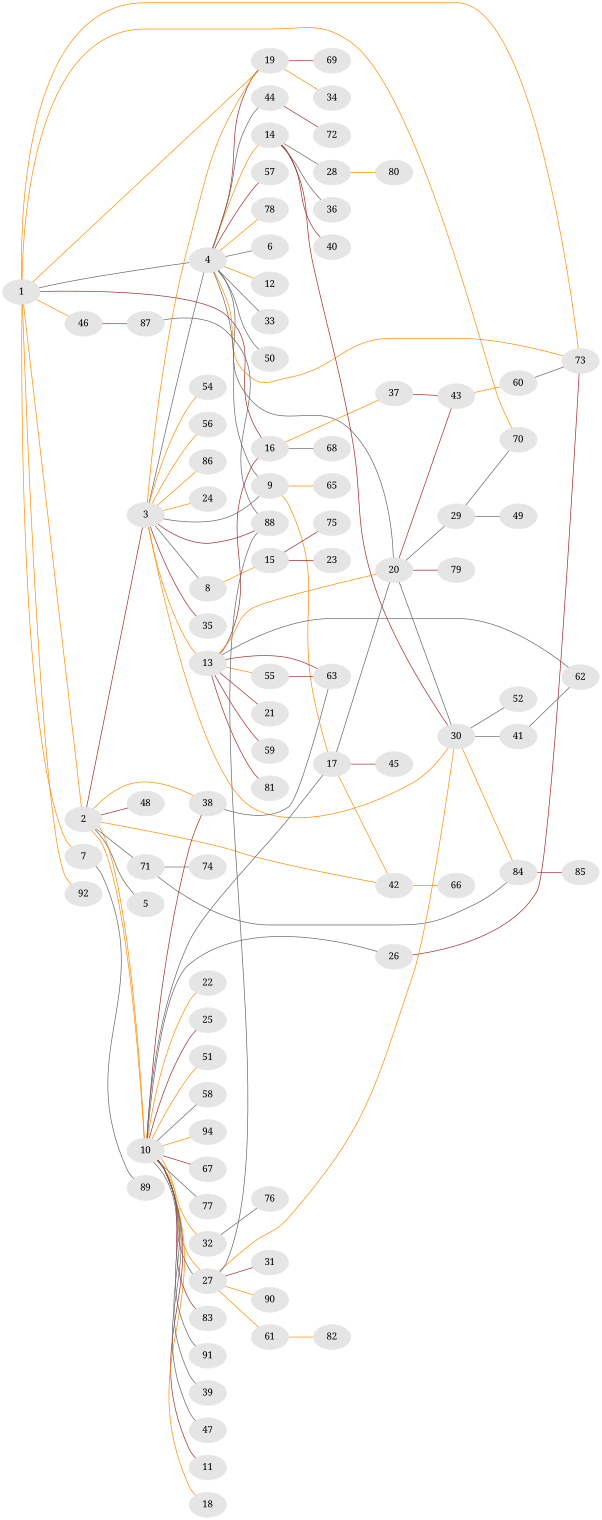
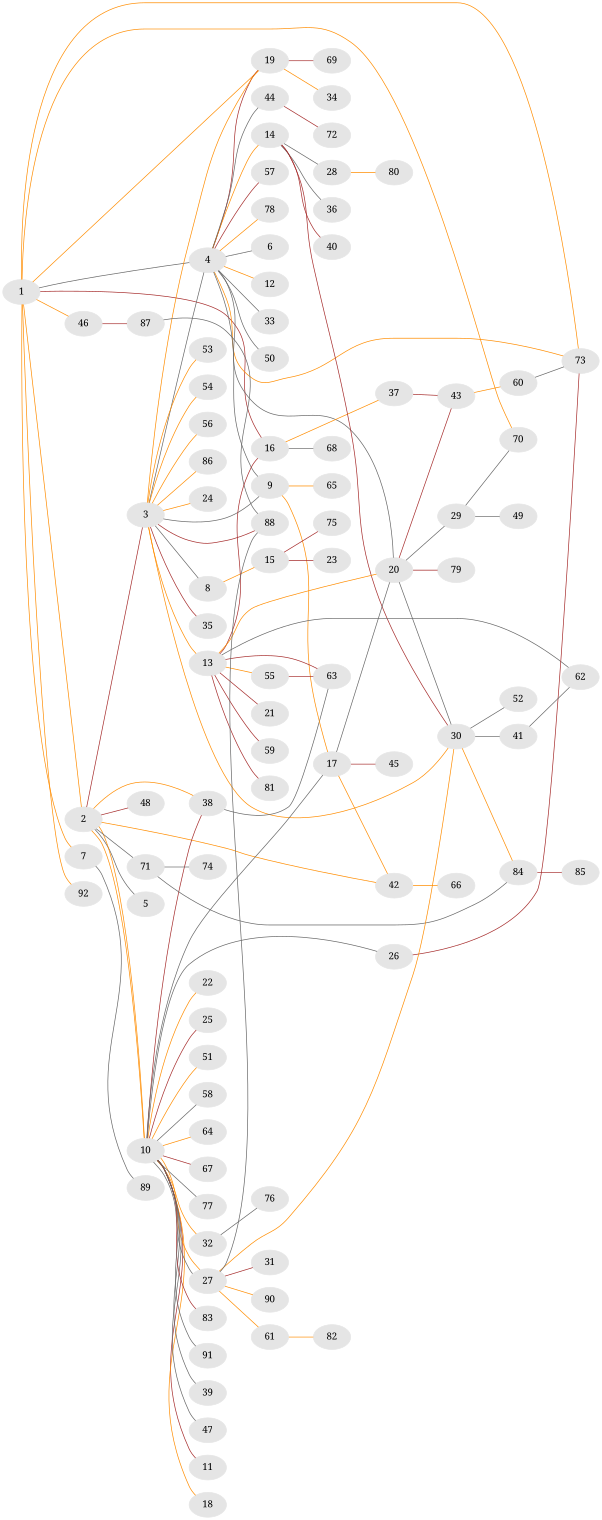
node "53": added
node "94": label "94" -> "64"
